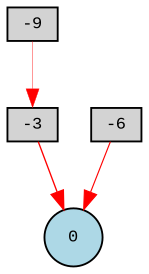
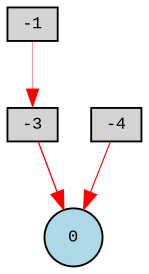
node "-9": label "-9" -> "-1"
node "-6": label "-6" -> "-4"
